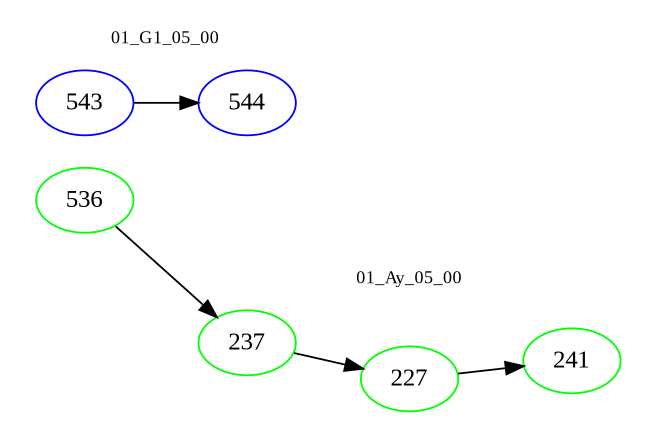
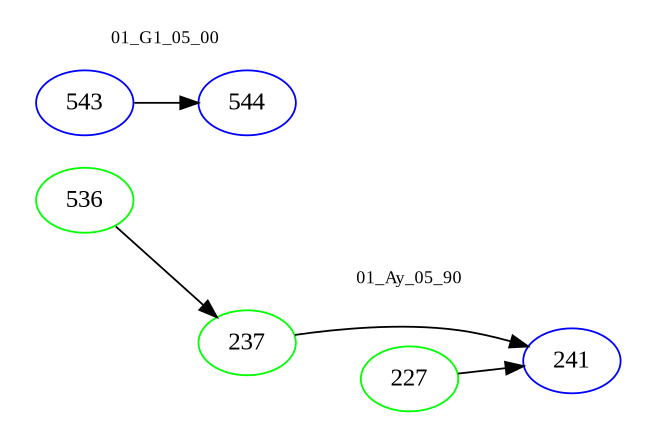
cluster "01_Ay_05_00": label "01_Ay_05_00" -> "01_Ay_05_90"
edge "237" -> "227": now "237" -> "241"
node "241": color green -> blue
